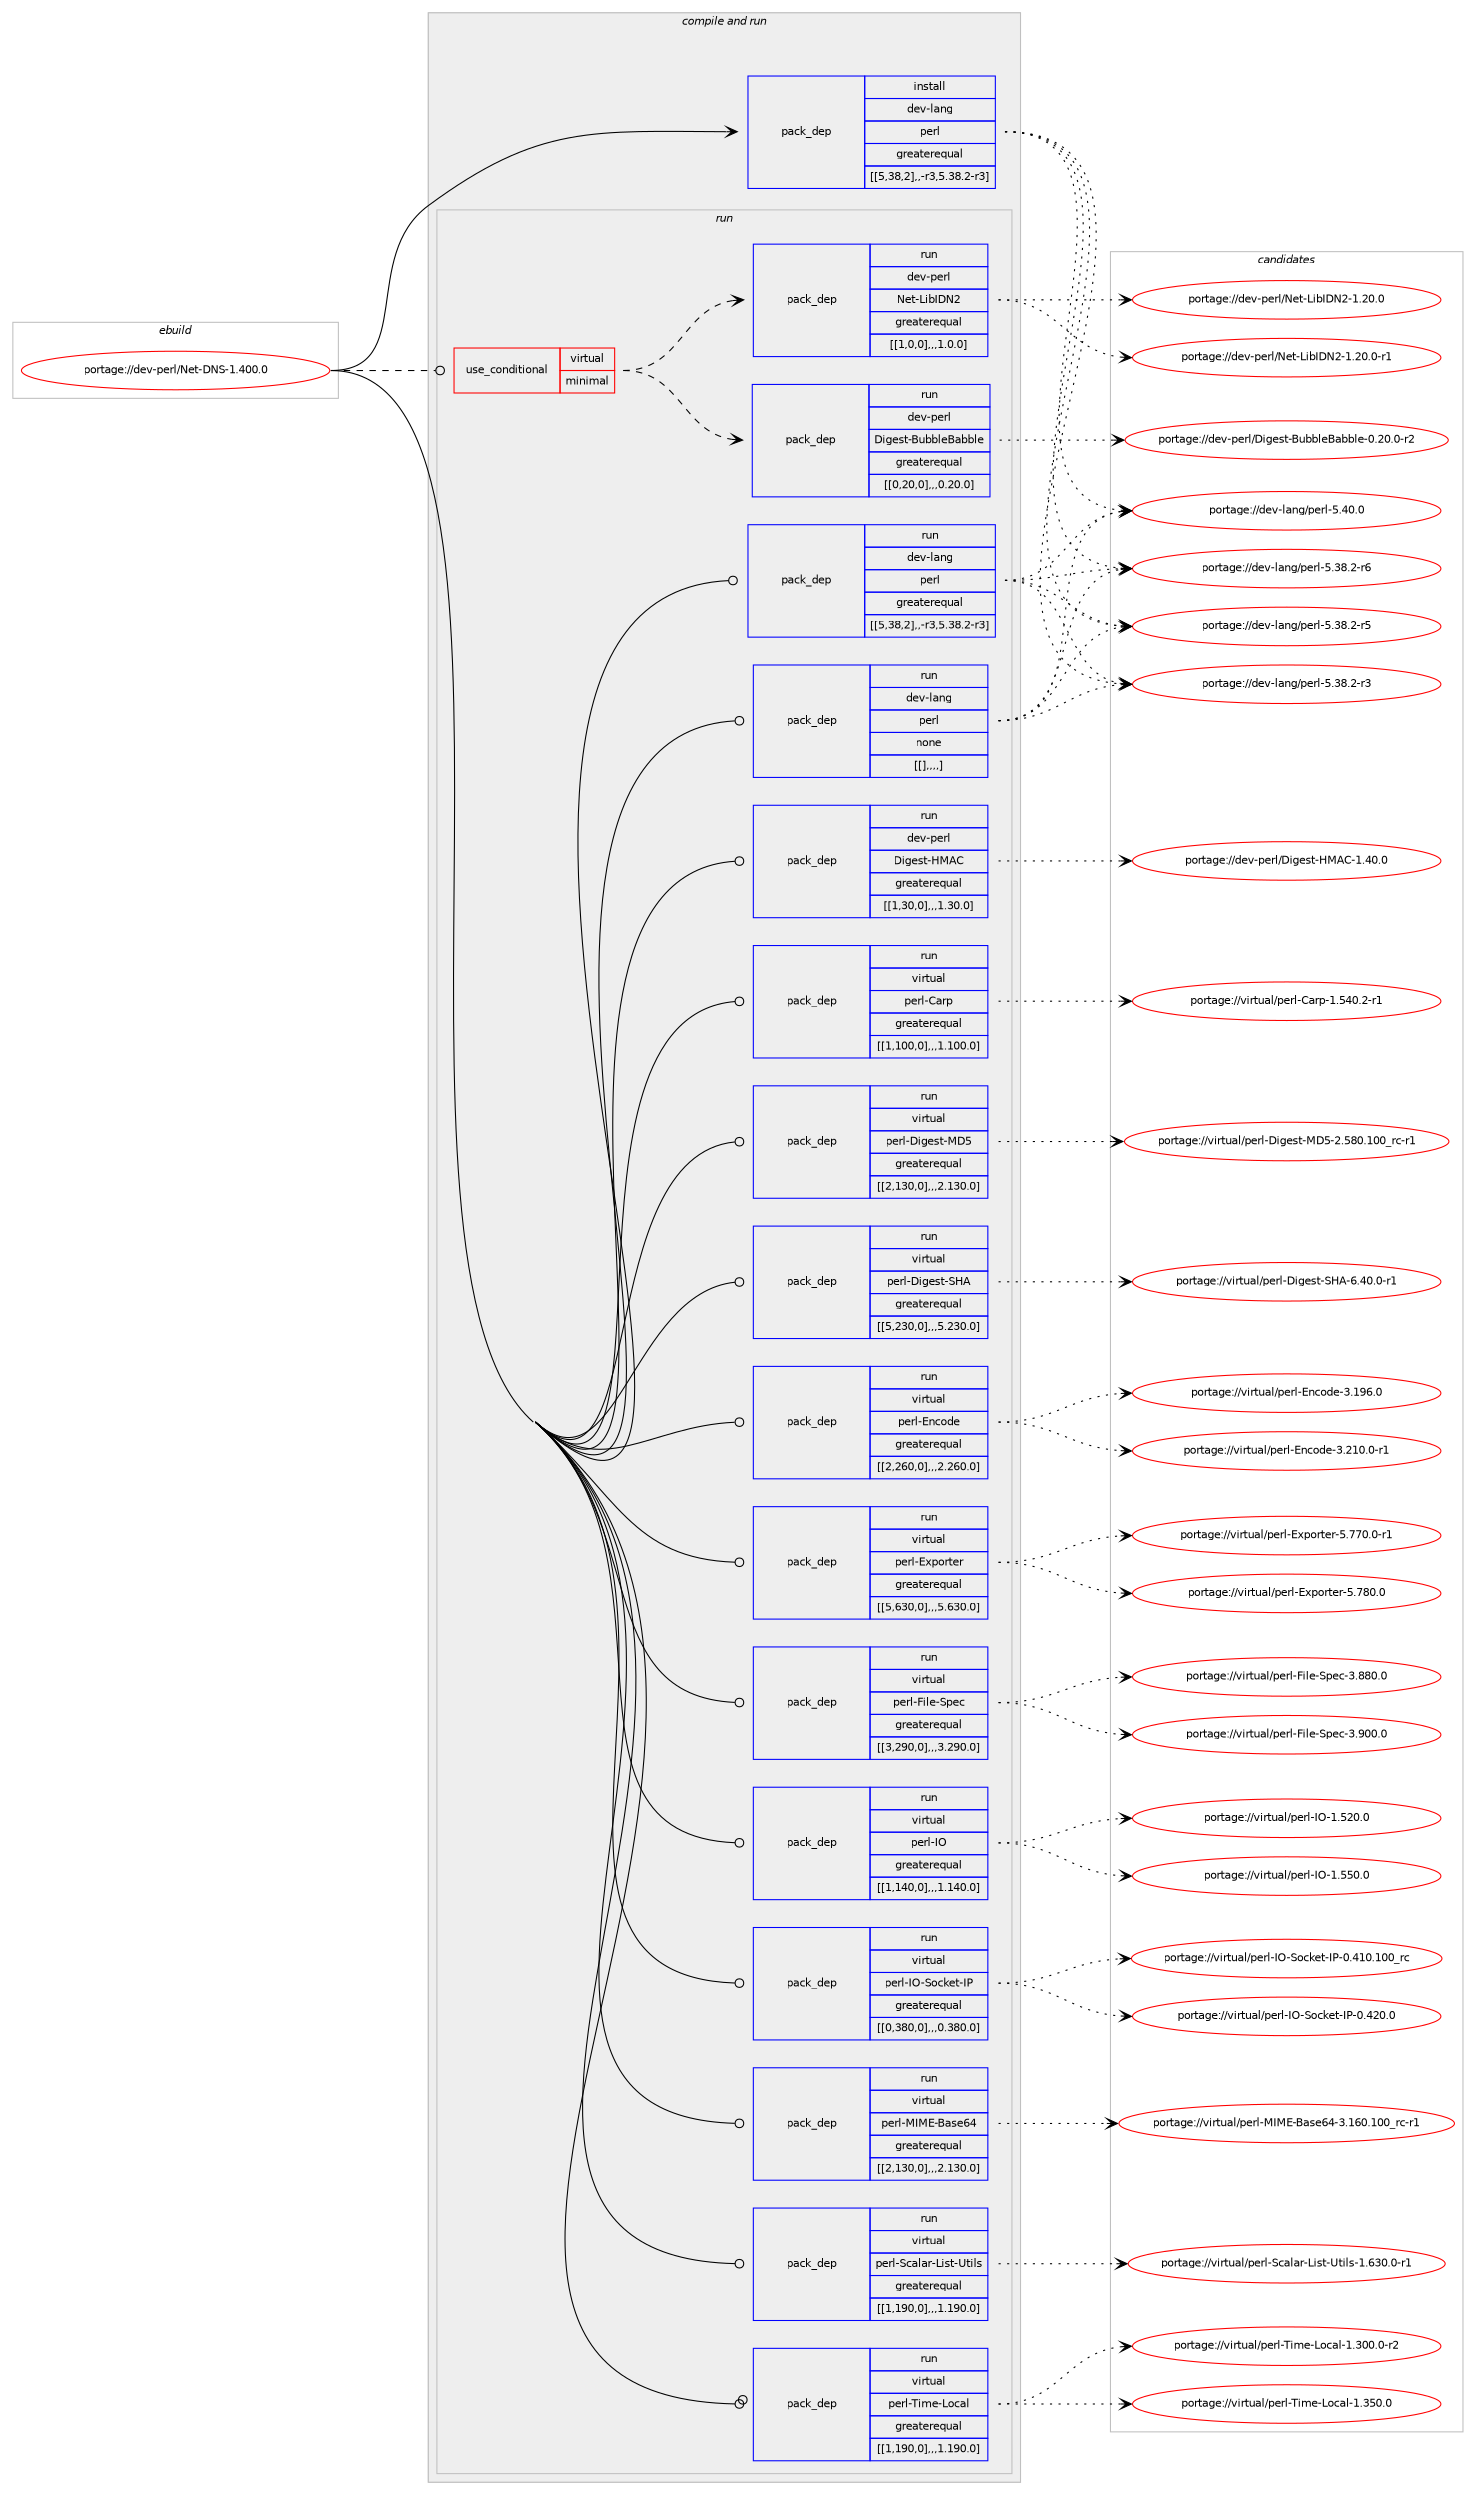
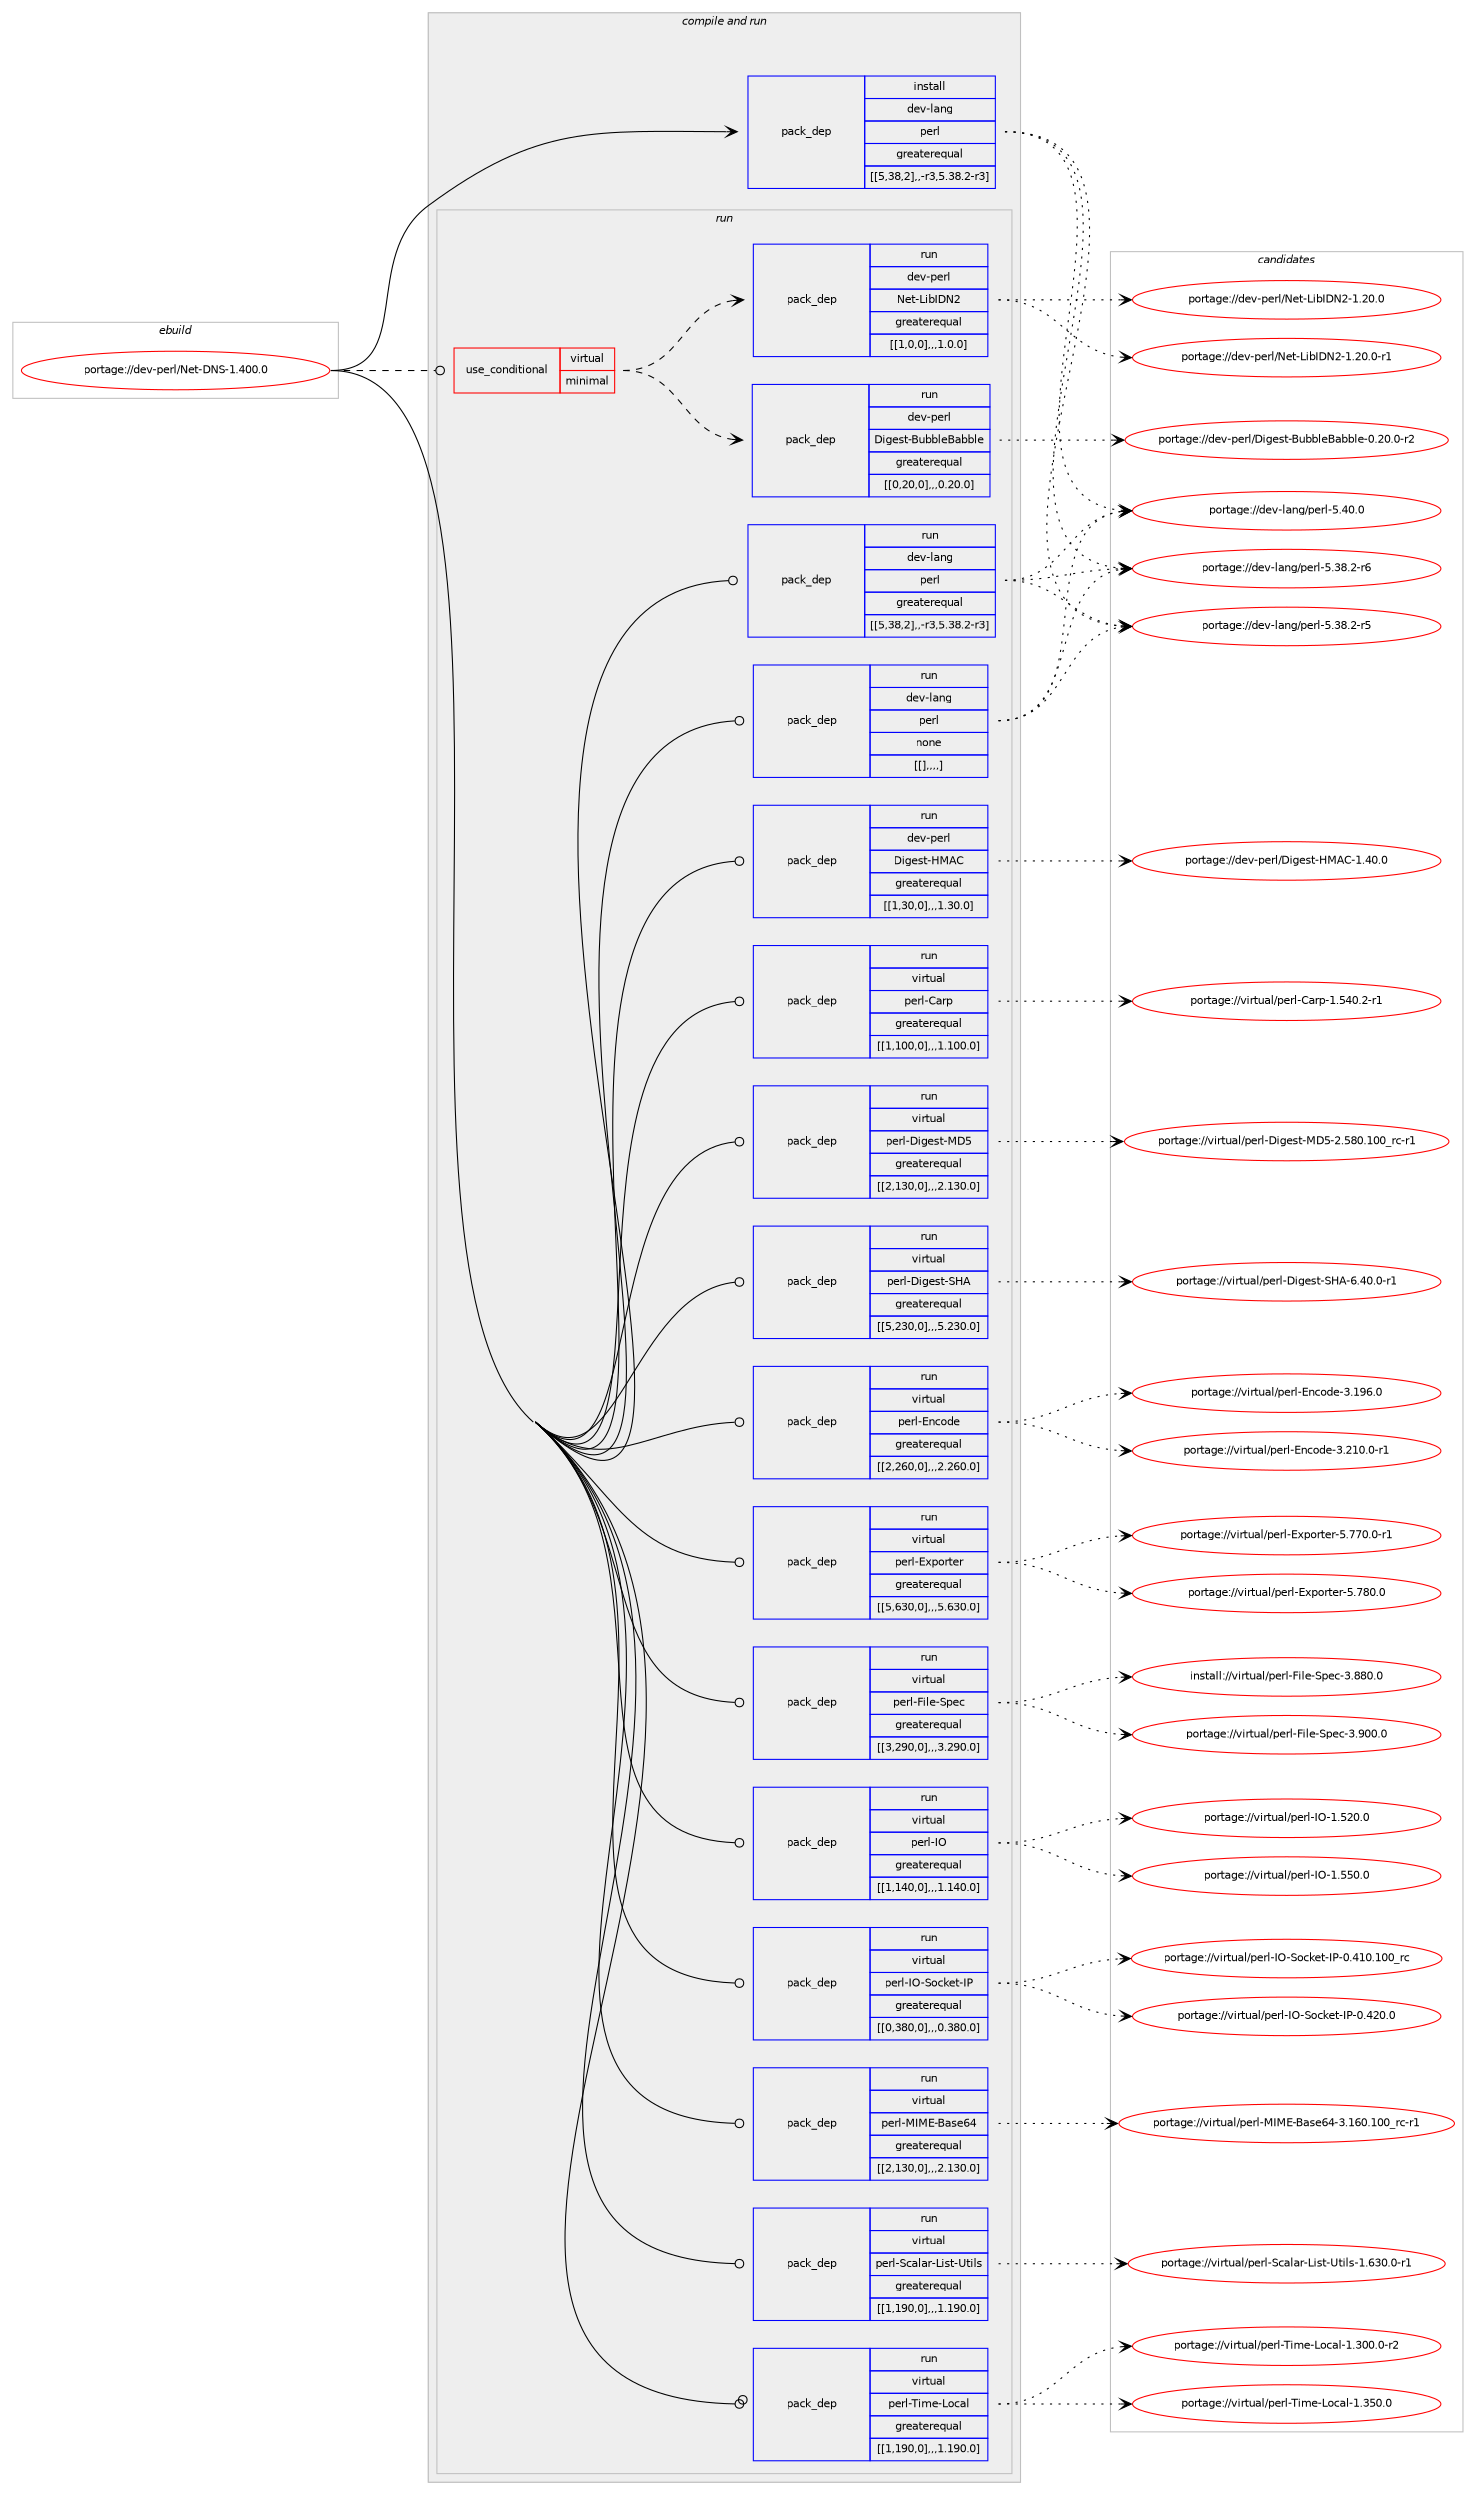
node "portage://dev-lang/perl-5.38.2-r3": removed
node "portage://virtual/perl-File-Spec-3.880.0": label "portage://virtual/perl-File-Spec-3.880.0" -> "install://virtual/perl-File-Spec-3.880.0"
